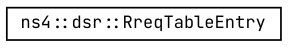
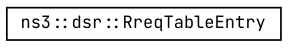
node "ns4::dsr::RreqTableEntry": label "ns4::dsr::RreqTableEntry" -> "ns3::dsr::RreqTableEntry"
